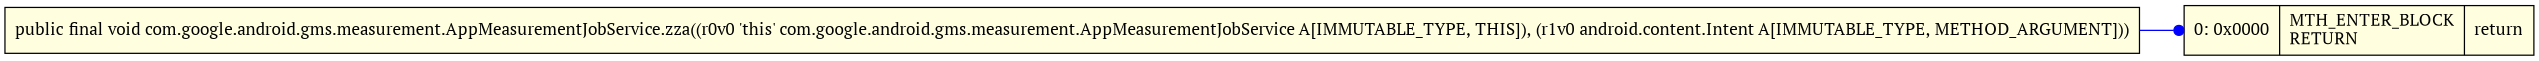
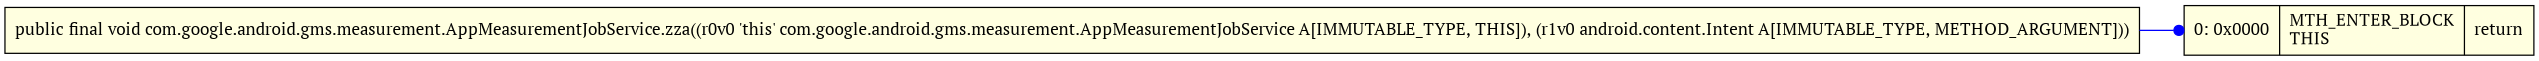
node "0: 0x0000": text "RETURN" -> "THIS"
